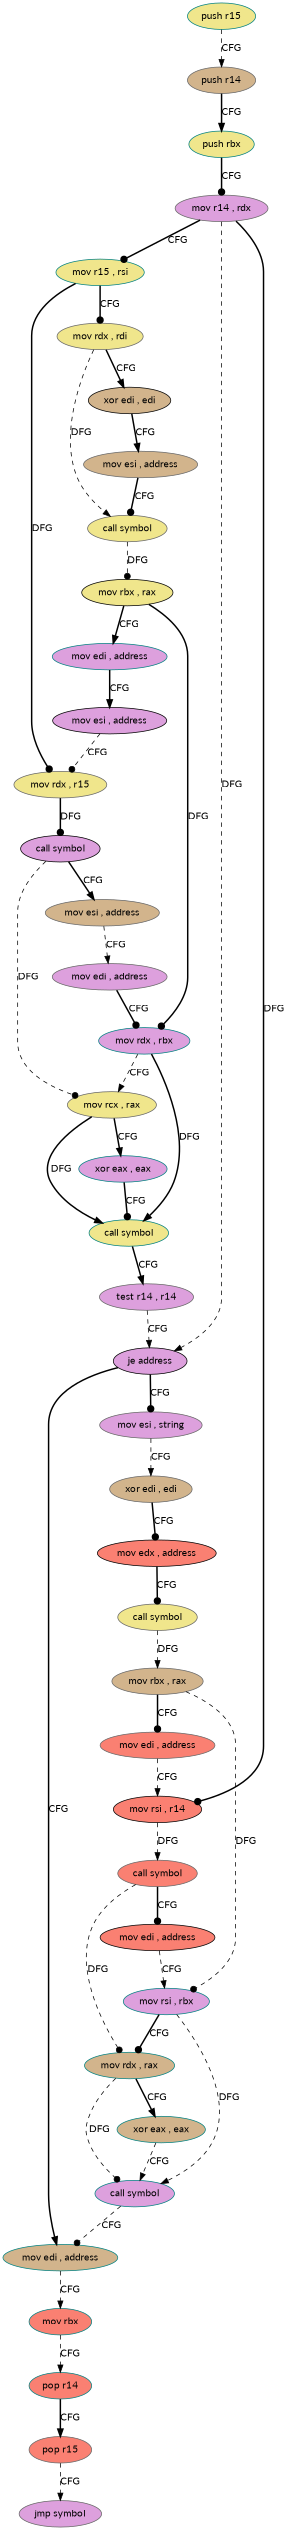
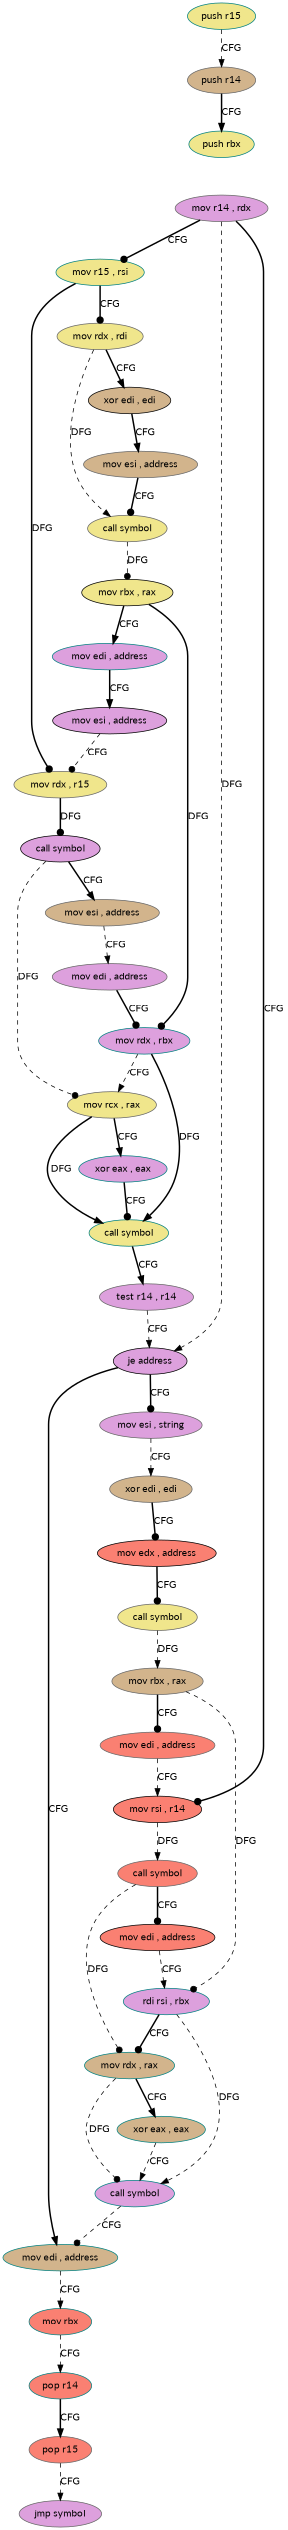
edge "push rbx" -> "mov r14 , rdx": removed, label "CFG"
edge "mov r14 , rdx" -> "mov rsi , r14": label "DFG" -> "CFG"
node "mov rsi , rbx": label "mov rsi , rbx" -> "rdi rsi , rbx"
